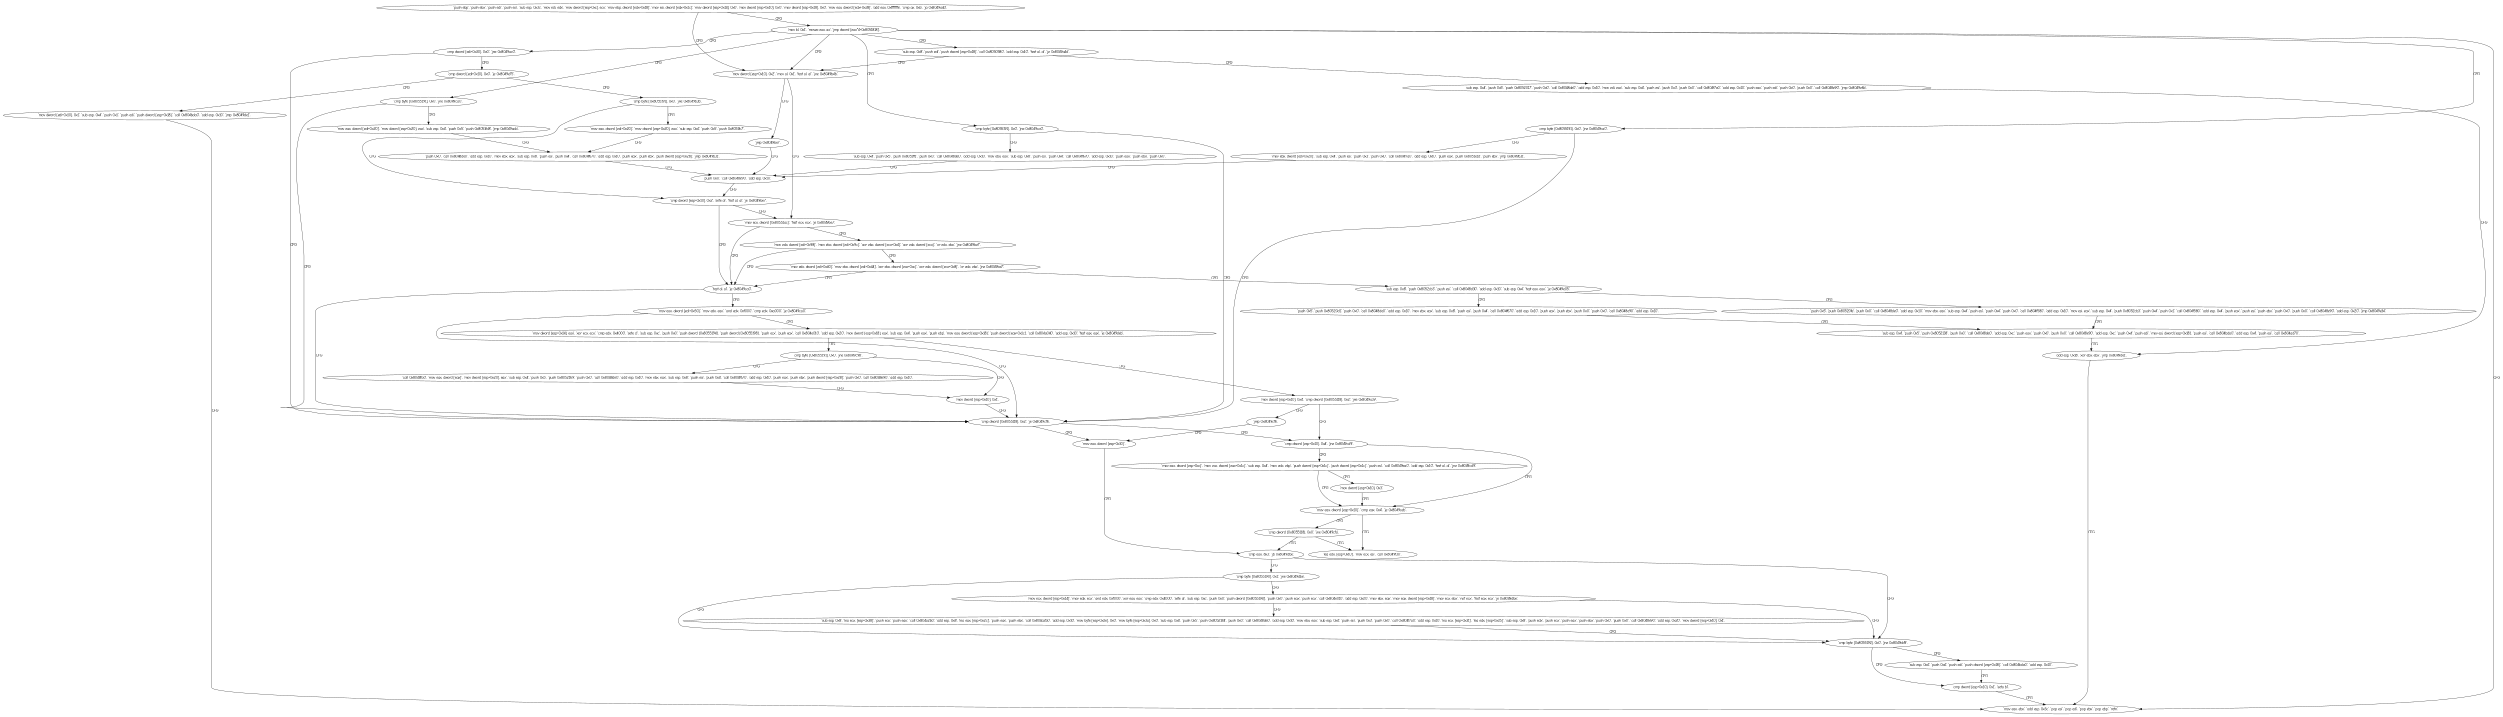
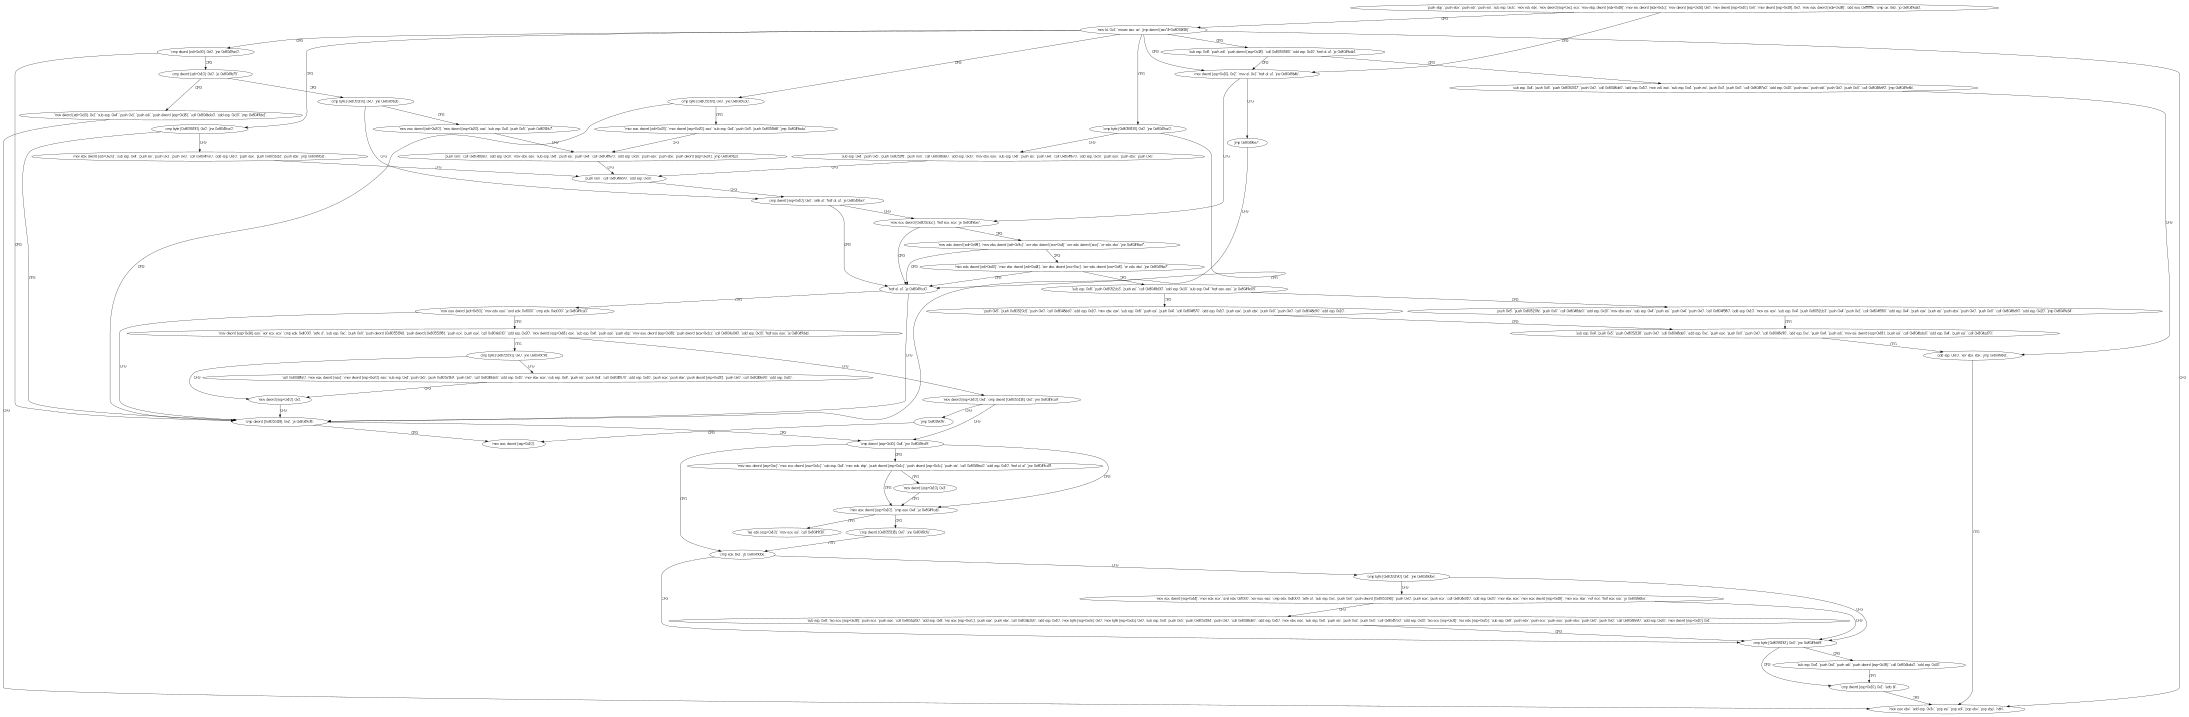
edge "'jmp 0x8049be7'," -> "'push 0x0', 'call 0x8048e90', 'add esp, 0x10',": now "'jmp 0x8049be7'," -> "'test al, al', 'je 0x8049ca0',"
node "'add esp, 0x18', 'xor ebx, ebx', 'jmp 0x8049de1',": label "'add esp, 0x18', 'xor ebx, ebx', 'jmp 0x8049de1'," -> "'add esp, 0x10', 'xor ebx, ebx', 'jmp 0x8049de1',"
edge "'mov eax, dword [esp+0x10]'," -> "'cmp eax, 8x3', 'jb 0x8049dbe',": now "'cmp dword [esp+0x10], 0x4', 'jne 0x8049cd9'," -> "'cmp eax, 8x3', 'jb 0x8049dbe',"
edge "'cmp dword [0x8055118], 0x0', 'jne 0x8049cfa'," -> "'lea edx, [esp+0x10]', 'mov ecx, esi', 'call 0x8049f30',": removed, label "CFG"
